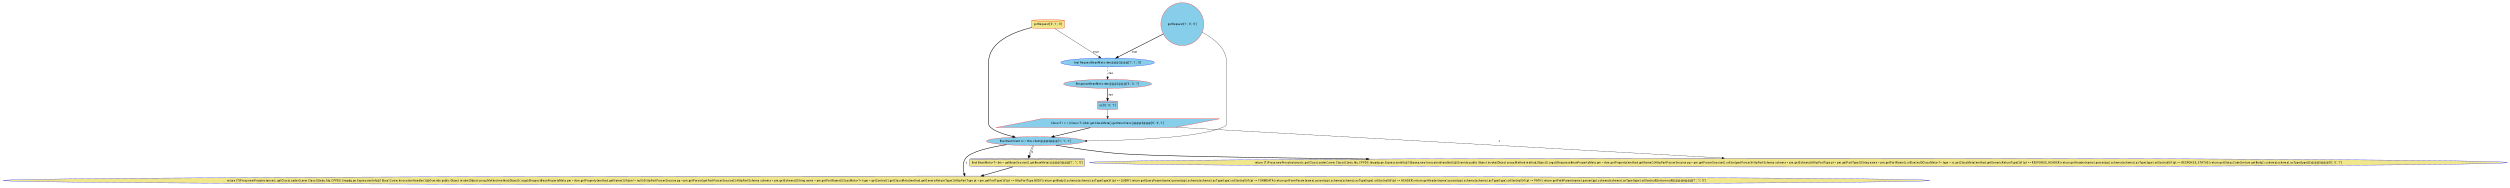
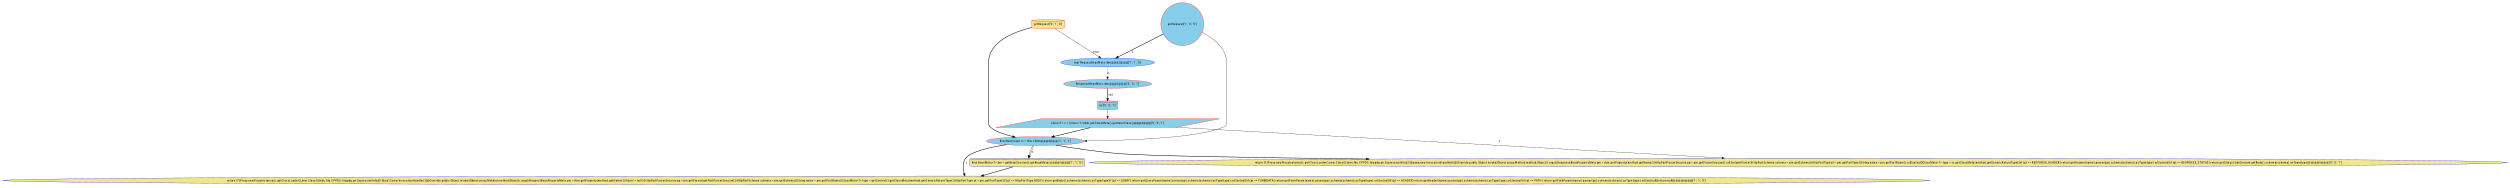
edge "getRequest['1', '0', '0']" -> "final RequestBeanMeta rbm@@@2@@@['1', '1', '0']": label "true" -> "0"
edge "final RequestBeanMeta rbm@@@2@@@['1', '1', '0']" -> "ResponseBeanMeta rbm@@@2@@@['0', '0', '1']": label "true" -> "0"
